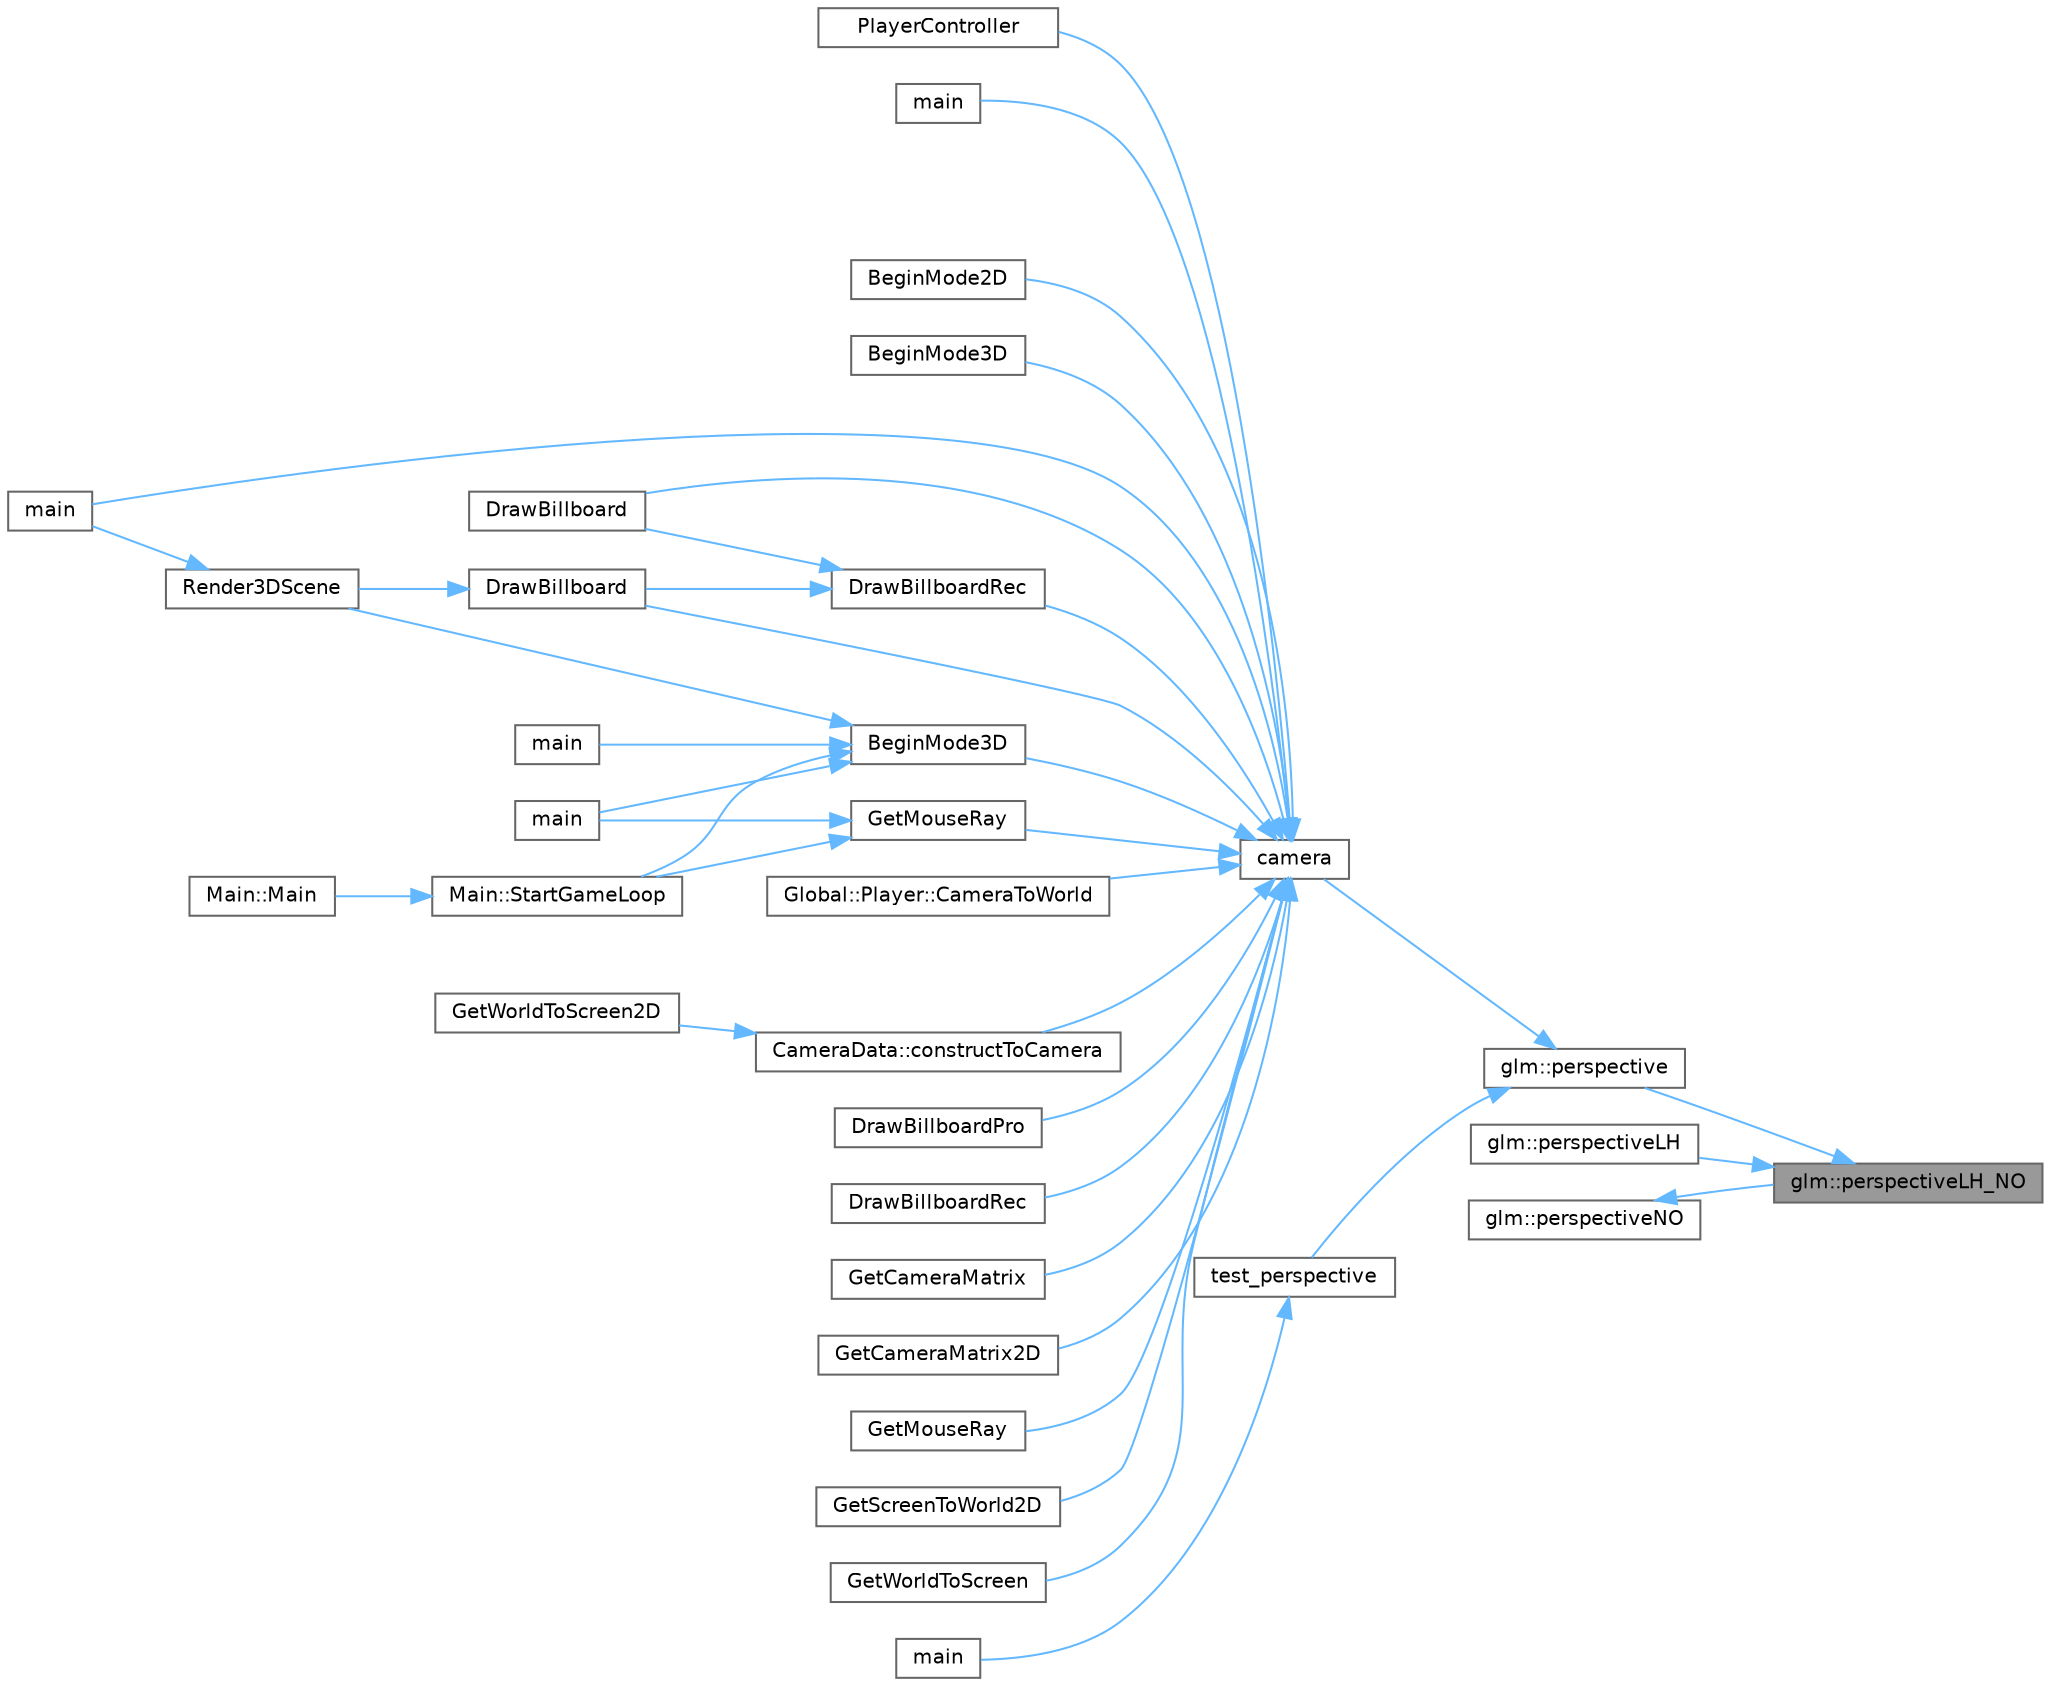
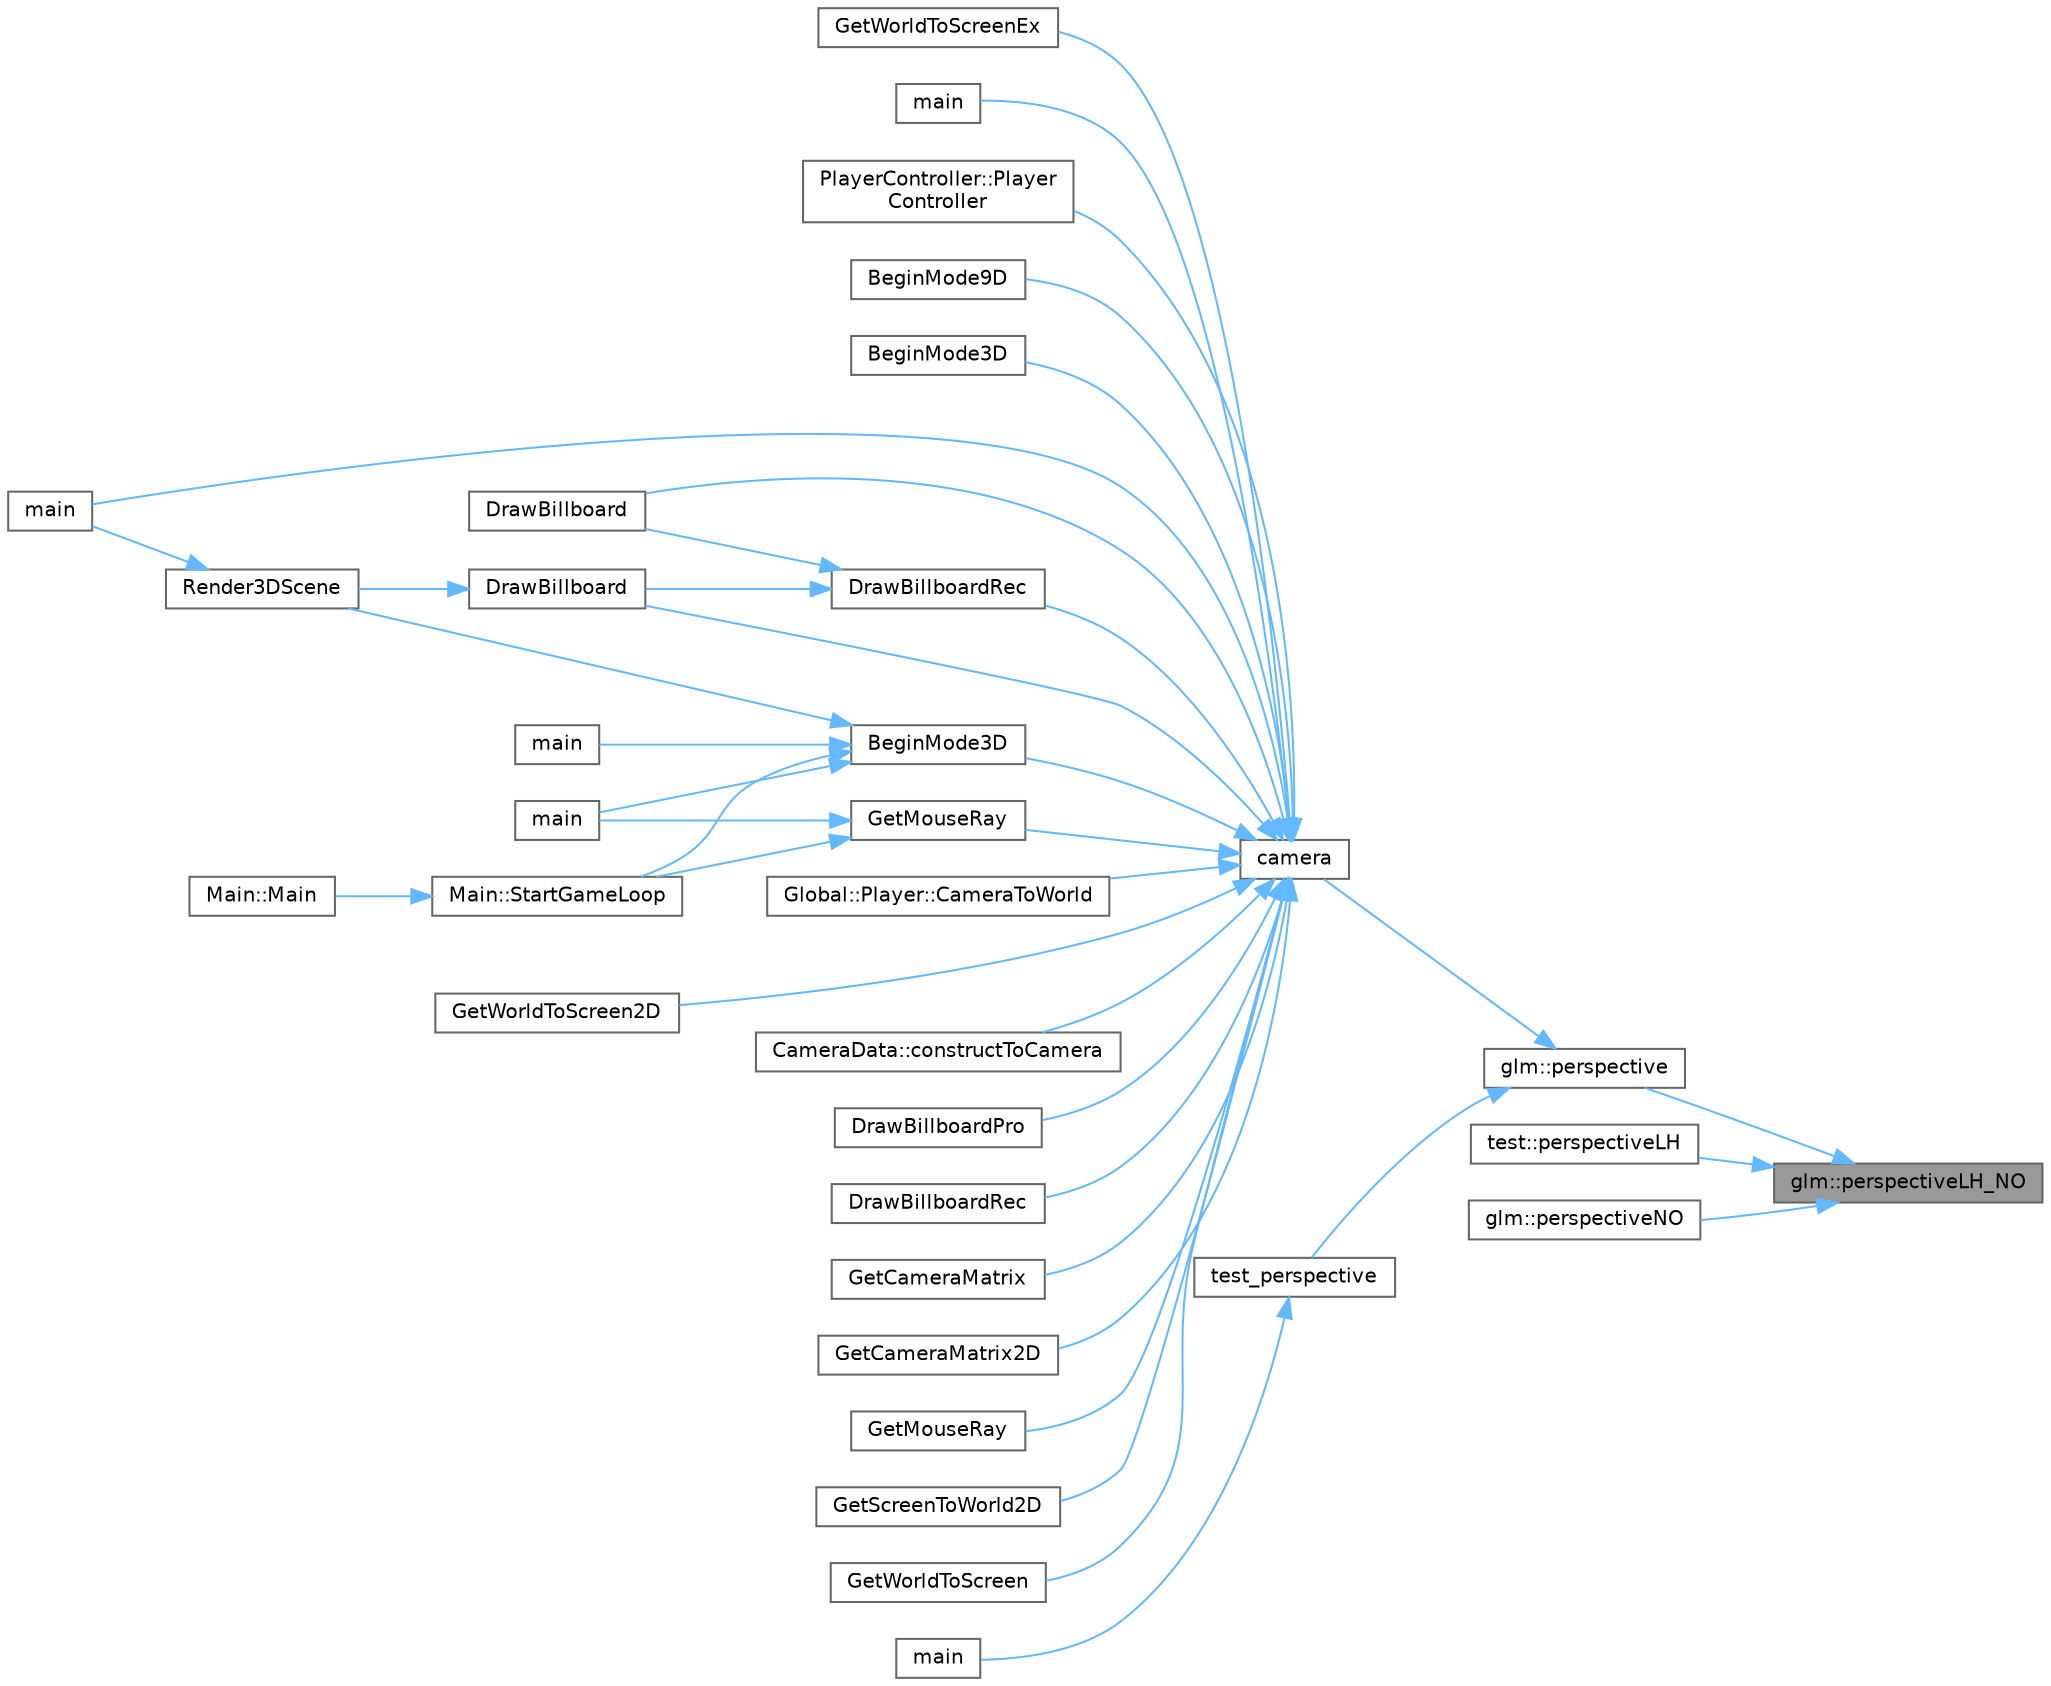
node "PlayerController": label "PlayerController" -> "GetWorldToScreenEx"
node "PlayerController::Player Controller": added
node "BeginMode2D": label "BeginMode2D" -> "BeginMode9D"
edge "GetWorldToScreen2D" -> "CameraData::constructToCamera": now "GetWorldToScreen2D" -> "camera"
node "glm::perspectiveLH": label "glm::perspectiveLH" -> "test::perspectiveLH"
edge "glm::perspectiveLH_NO" -> "glm::perspectiveNO": reversed
